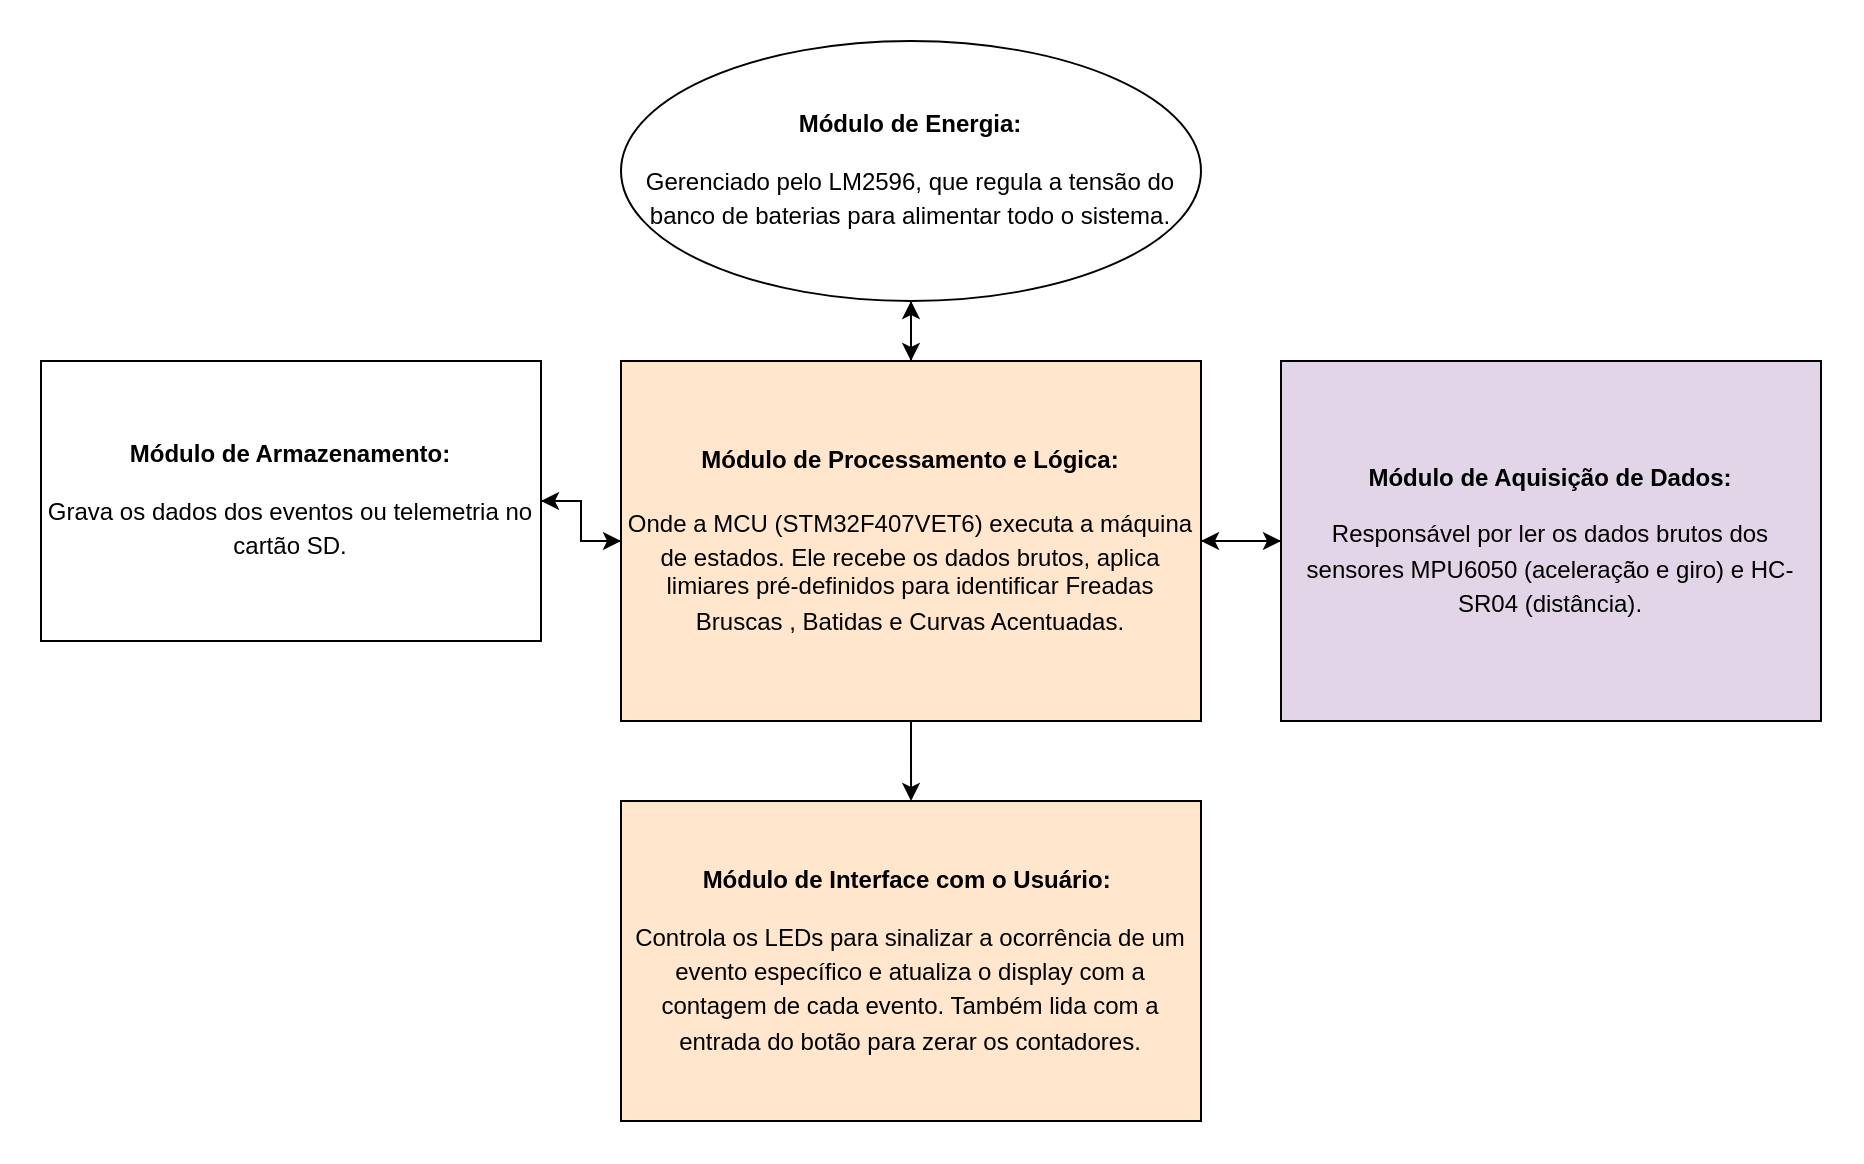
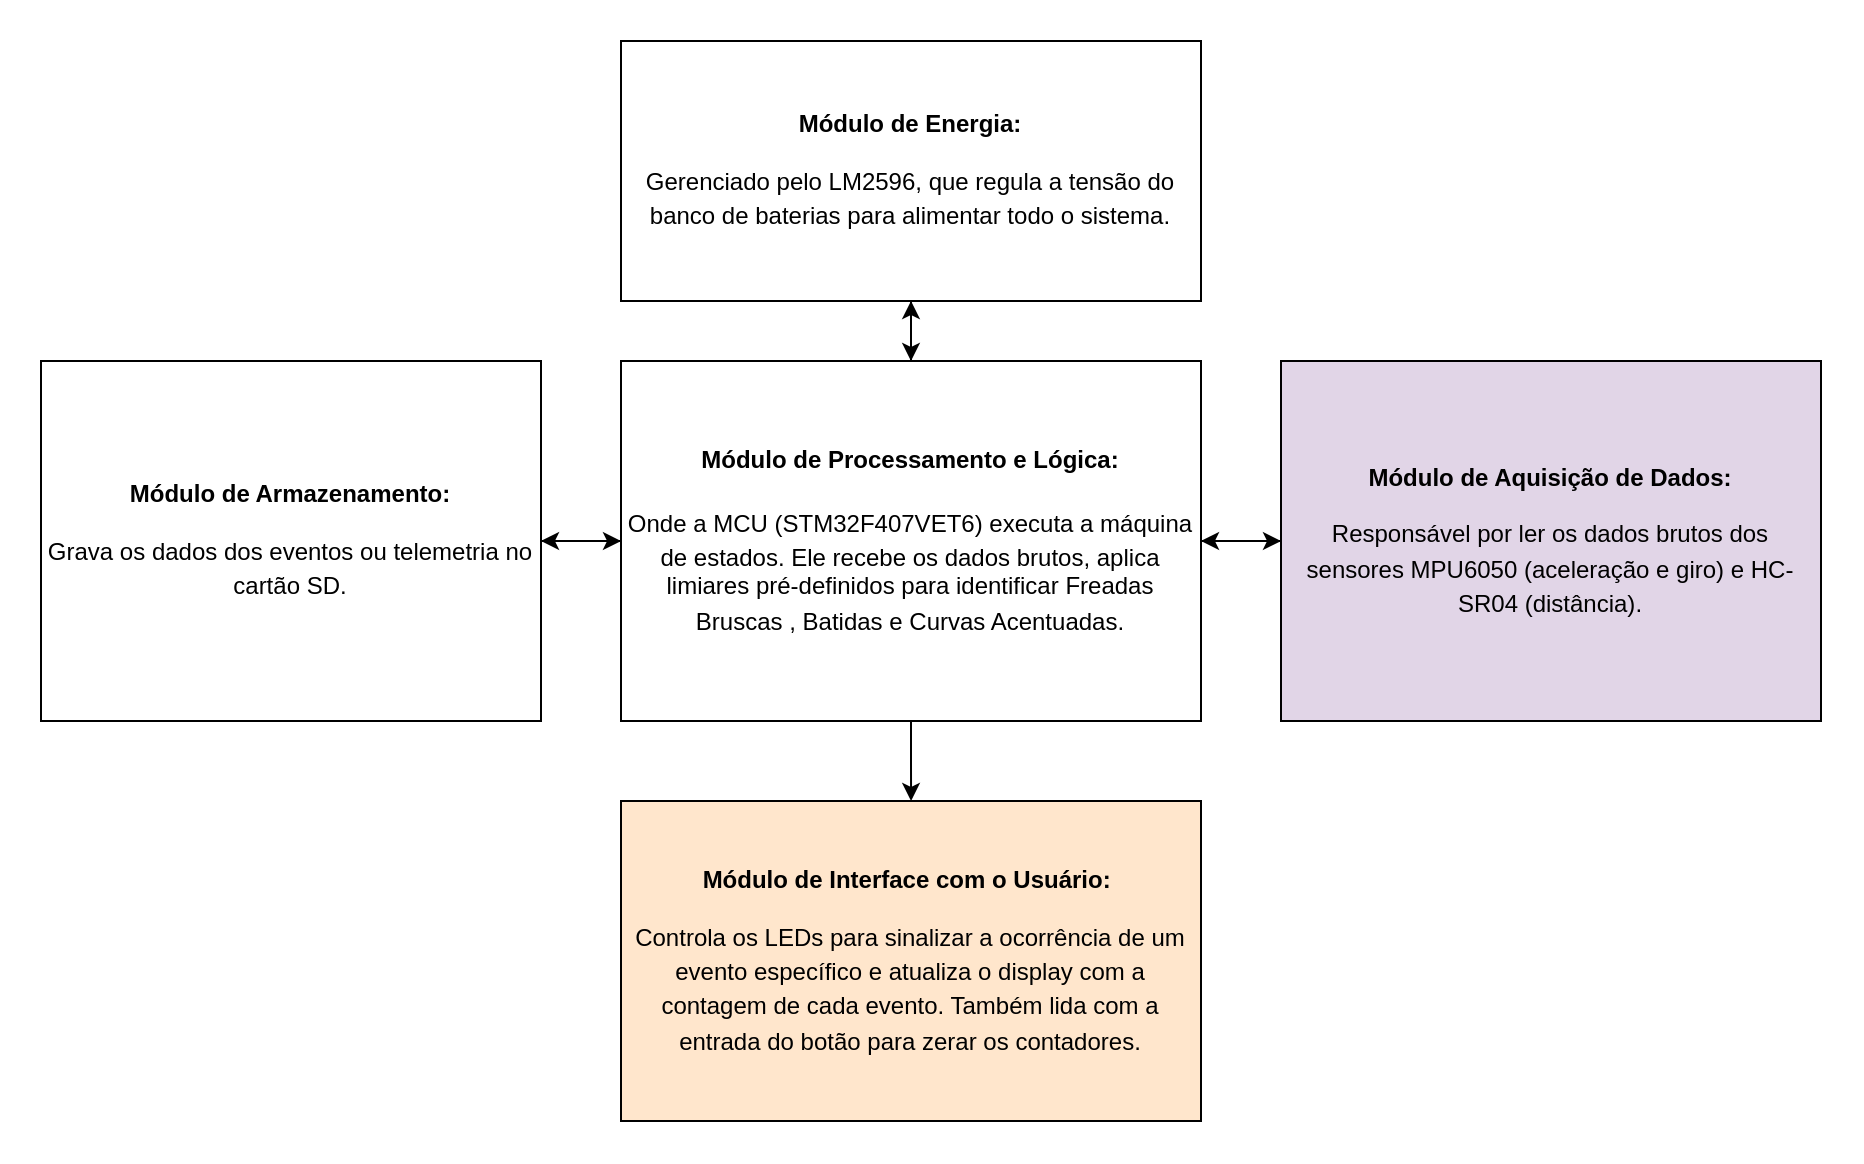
node "Módulo de Energia: Gerenciado pelo LM2596, que regula a tensão do banco de baterias para alimentar todo o sistema.": shape ellipse -> rectangle
node "Módulo de Armazenamento: Grava os dados dos eventos ou telemetria no cartão SD.": size 500x280 -> 500x360
node "Módulo de Processamento e Lógica: Onde a MCU (STM32F407VET6) executa a máquina de estados. Ele recebe os dados brutos, aplica limiares pré-definidos para identificar Freadas Bruscas , Batidas e Curvas Acentuadas.": fillcolor #ffe6cc -> #ffffff
